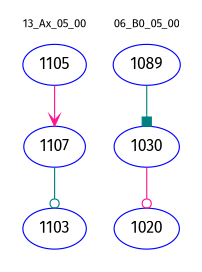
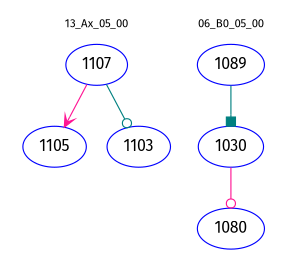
edge "1105" -> "1107": reversed
node "1020": label "1020" -> "1080"
